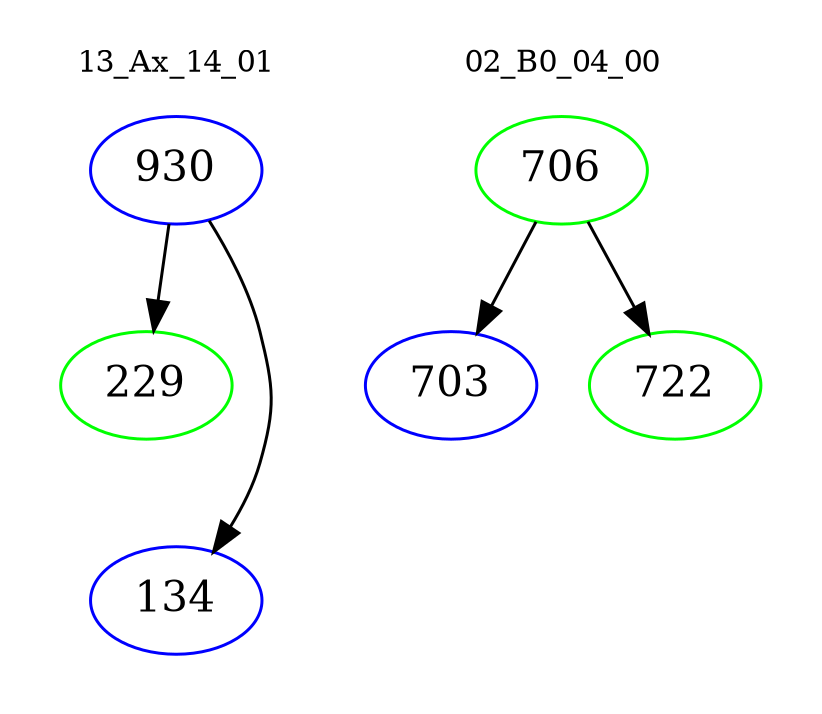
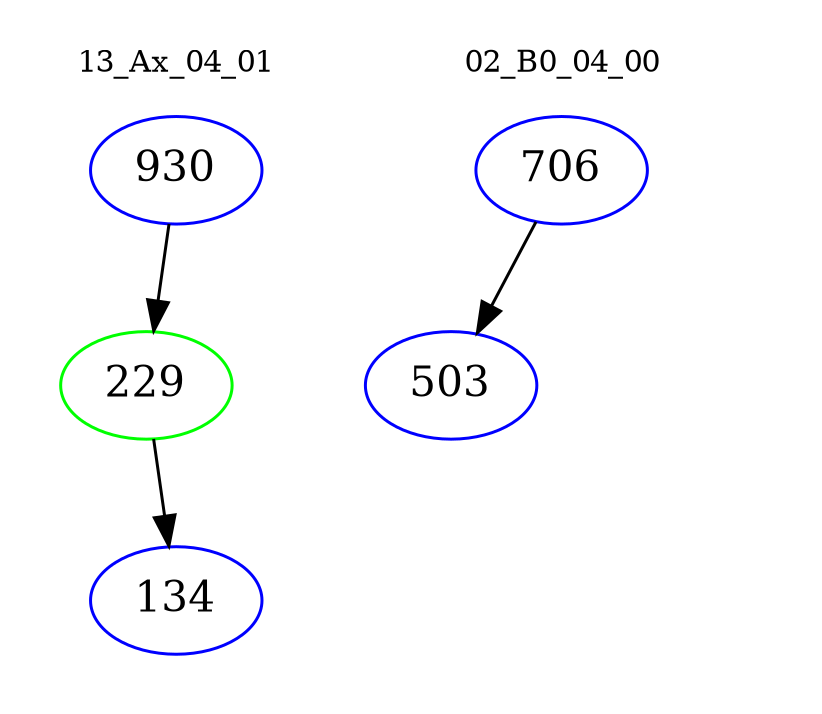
cluster "13_Ax_14_01": label "13_Ax_14_01" -> "13_Ax_04_01"
node "706": color green -> blue
edge "930" -> "134": now "229" -> "134"
node "703": label "703" -> "503"
node "722": removed
